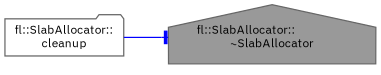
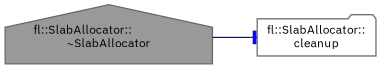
edge "fl::SlabAllocator:: cleanup" -> "fl::SlabAllocator:: ~SlabAllocator": reversed
